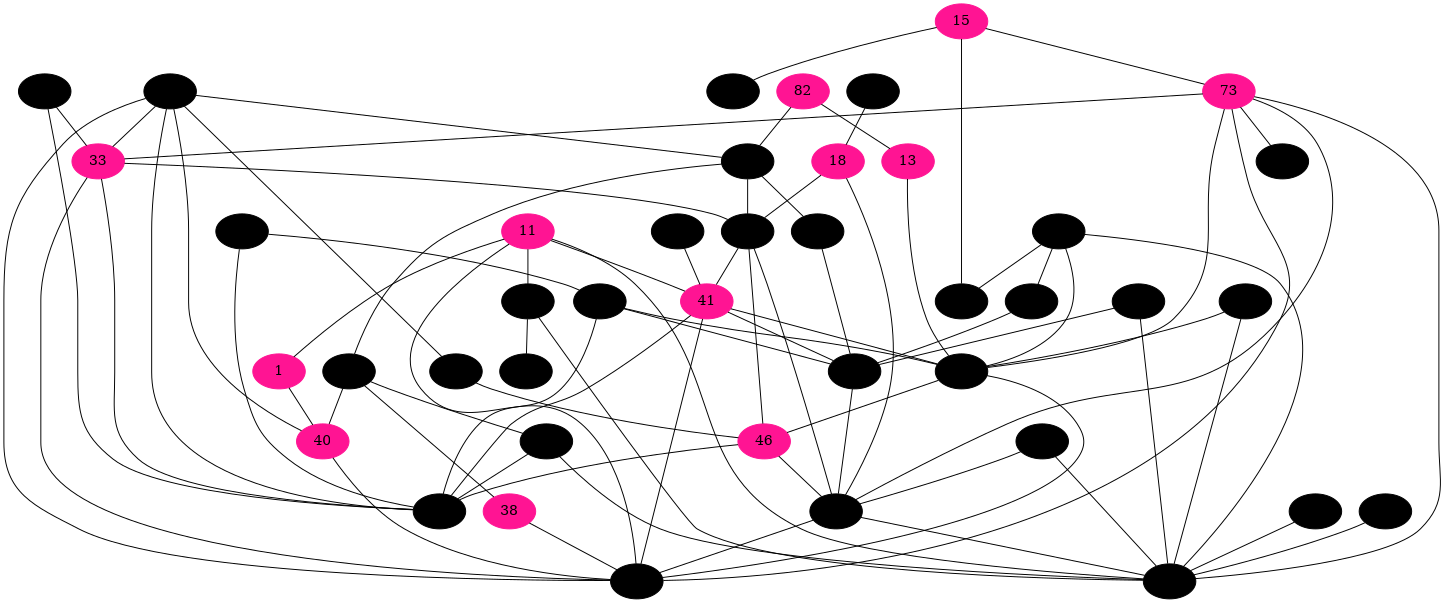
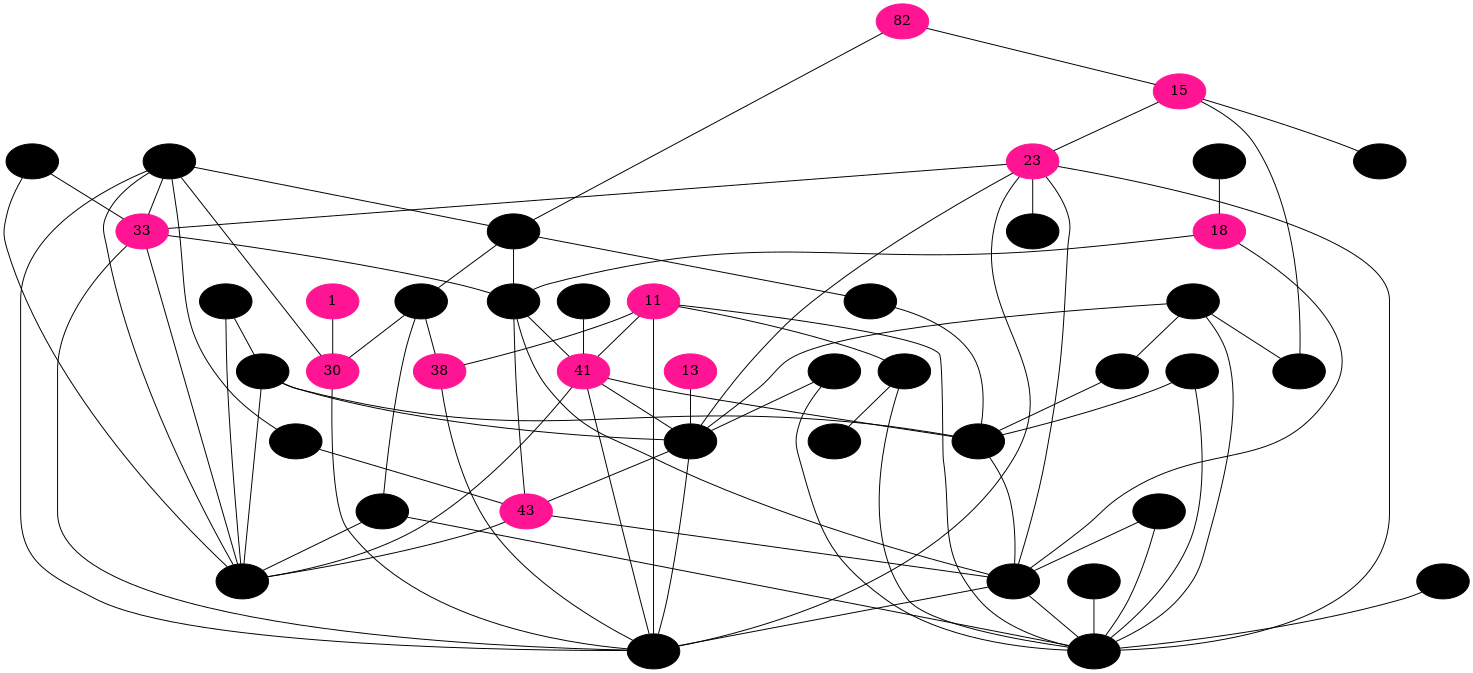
node "73": label "73" -> "23"
edge "82" -- "13": now "82" -- "15"
edge "11" -- "1": now "11" -- "38"
node "40": label "40" -> "30"
node "46": label "46" -> "43"
